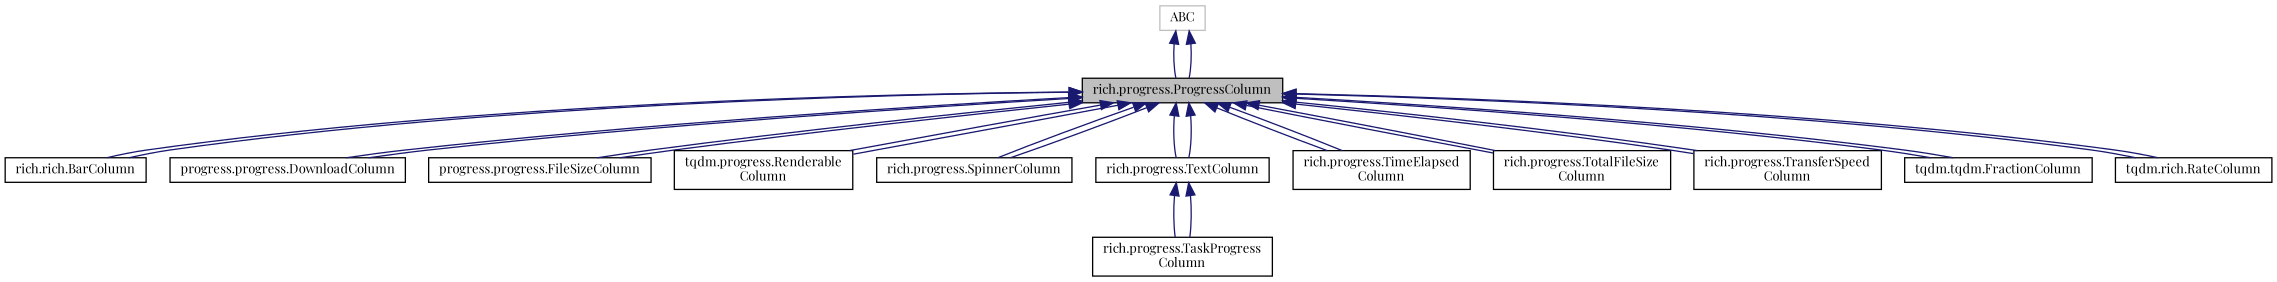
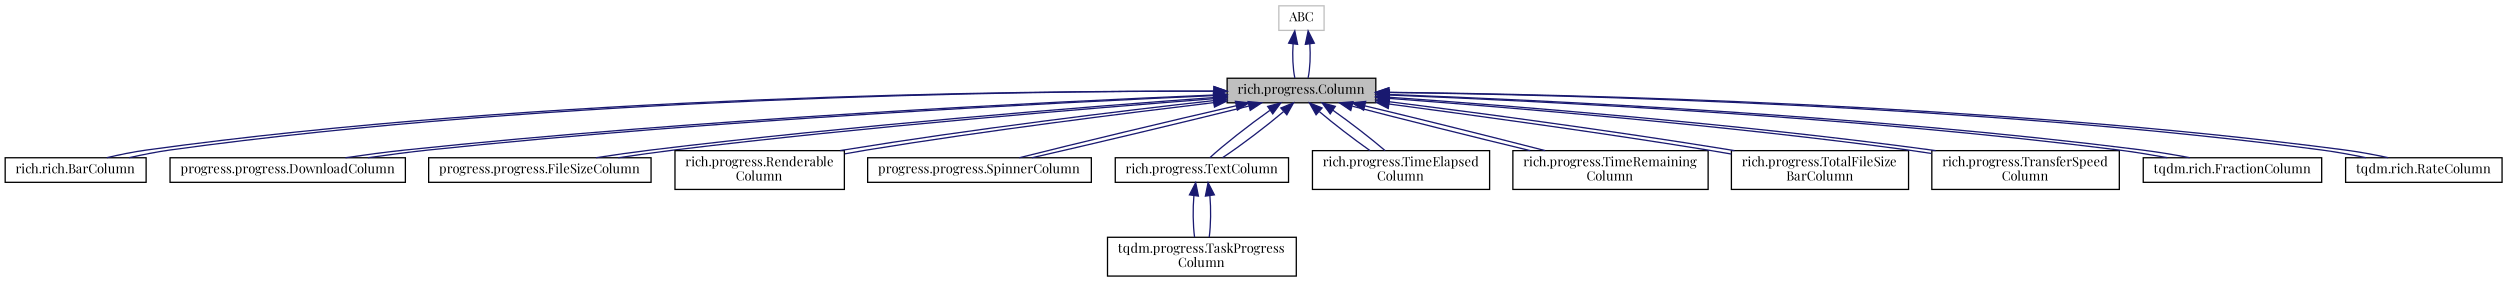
node "rich.progress.ProgressColumn": label "rich.progress.ProgressColumn" -> "rich.progress.Column"
node "tqdm.progress.Renderable Column": label "tqdm.progress.Renderable Column" -> "rich.progress.Renderable Column"
node "rich.progress.SpinnerColumn": label "rich.progress.SpinnerColumn" -> "progress.progress.SpinnerColumn"
node "rich.progress.TotalFileSize Column": label "rich.progress.TotalFileSize Column" -> "rich.progress.TotalFileSize BarColumn"
node "rich.progress.TimeRemaining Column": added
node "tqdm.tqdm.FractionColumn": label "tqdm.tqdm.FractionColumn" -> "tqdm.rich.FractionColumn"
node "rich.progress.TaskProgress Column": label "rich.progress.TaskProgress Column" -> "tqdm.progress.TaskProgress Column"
